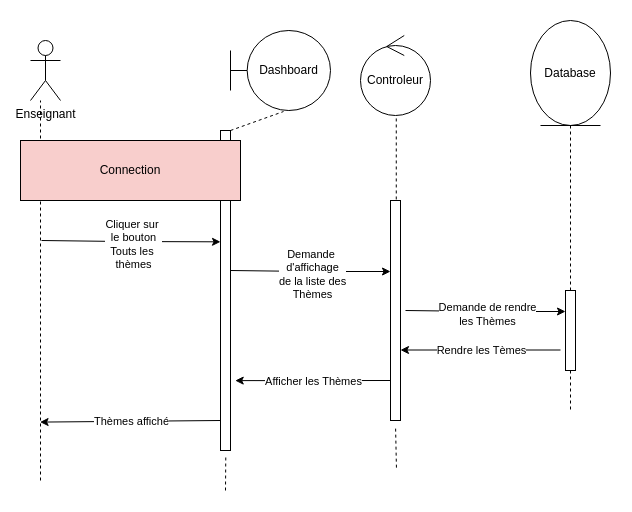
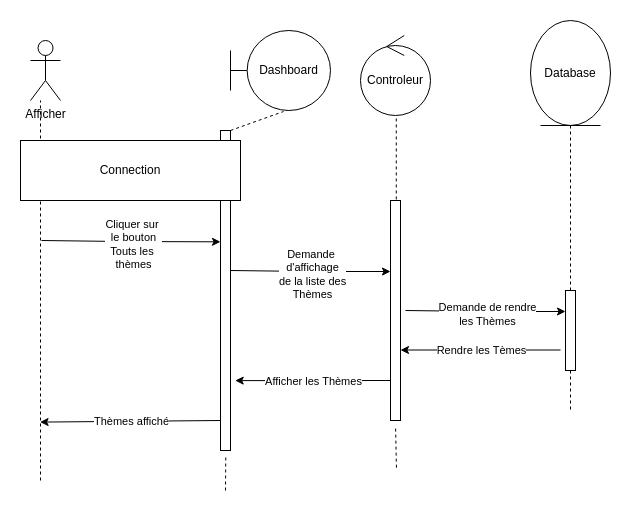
node "Enseignant": label "Enseignant" -> "Afficher"
node "Connection": fillcolor #f8cecc -> #ffffff
